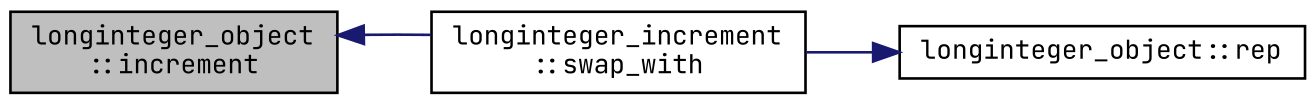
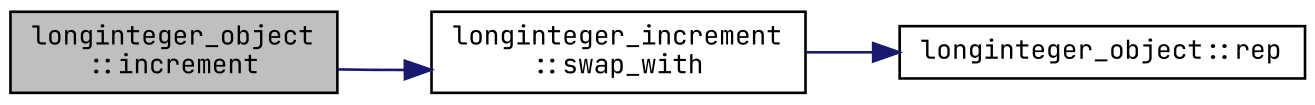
edge "longinteger_increment ::swap_with" -> "longinteger_object ::increment": reversed
